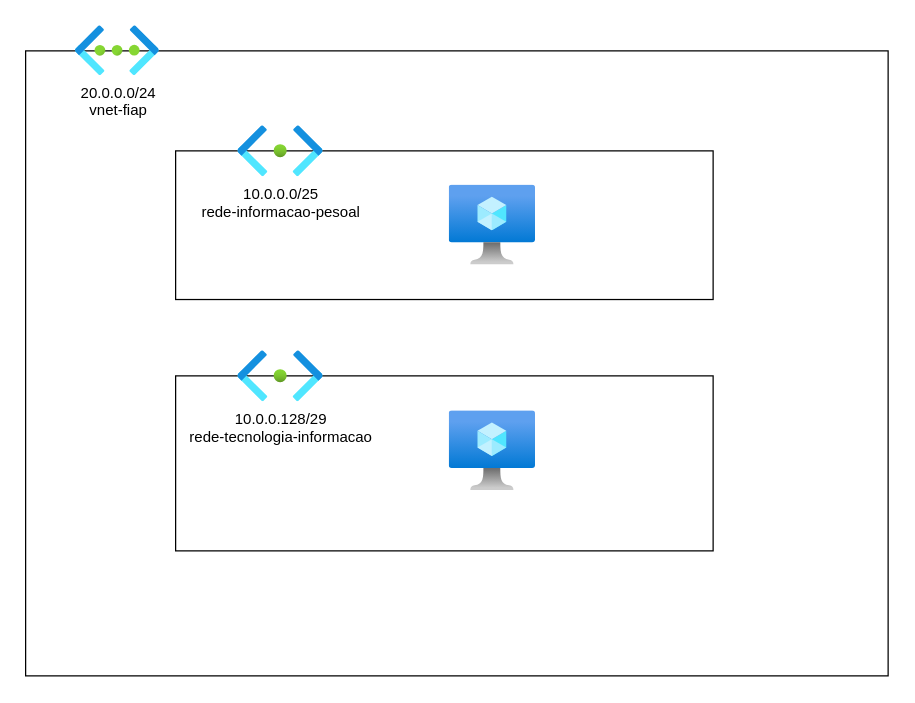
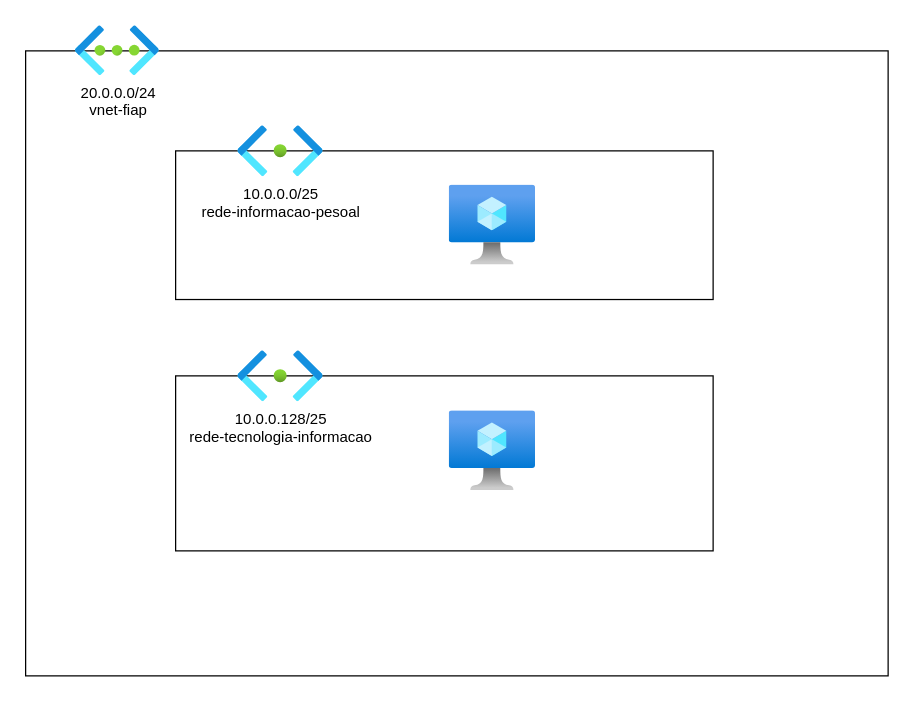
node "10.0.0.128/29 rede-tecnologia-informacao": label "10.0.0.128/29 rede-tecnologia-informacao" -> "10.0.0.128/25 rede-tecnologia-informacao"
